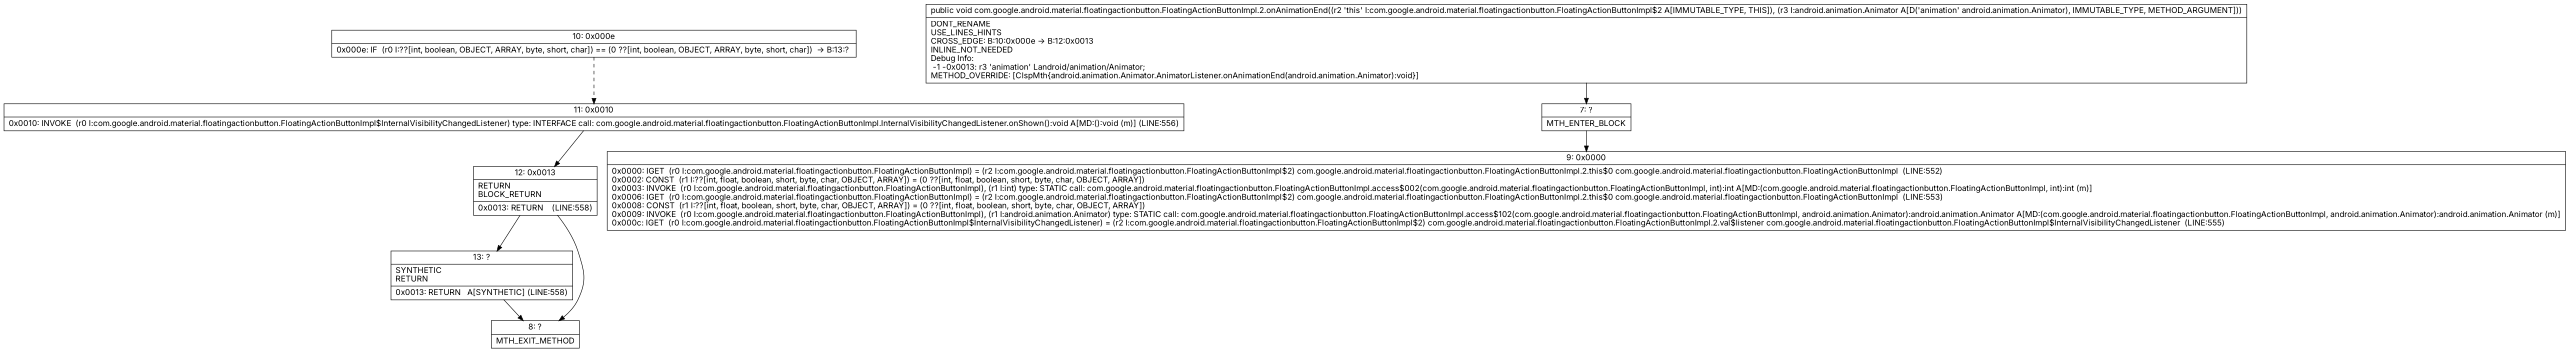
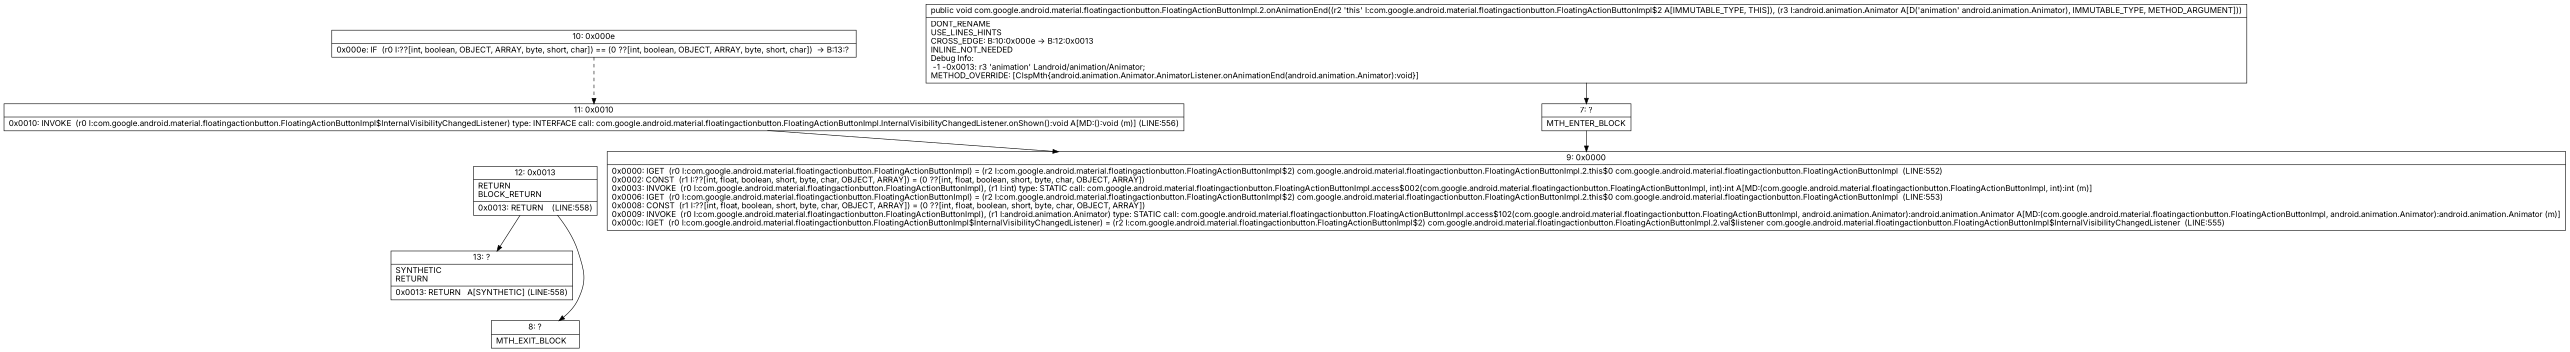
edge "11: 0x0010" -> "12: 0x0013": now "11: 0x0010" -> "9: 0x0000"
edge "13: ?" -> "8: ?": removed
node "8: ?": text "MTH_EXIT_METHOD" -> "MTH_EXIT_BLOCK"
